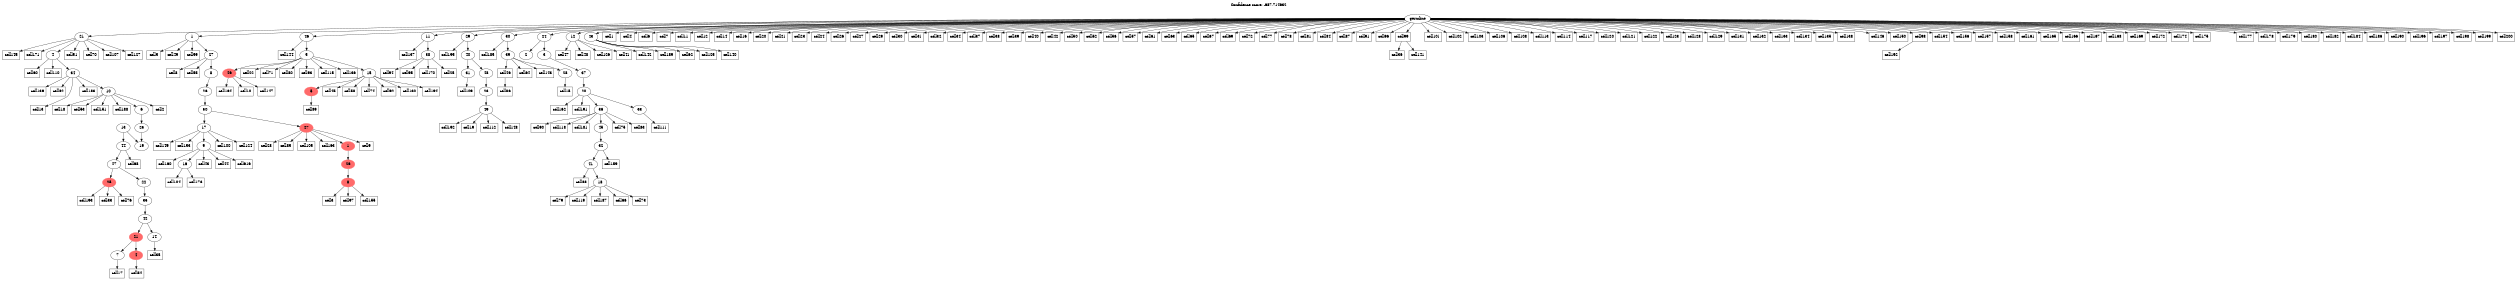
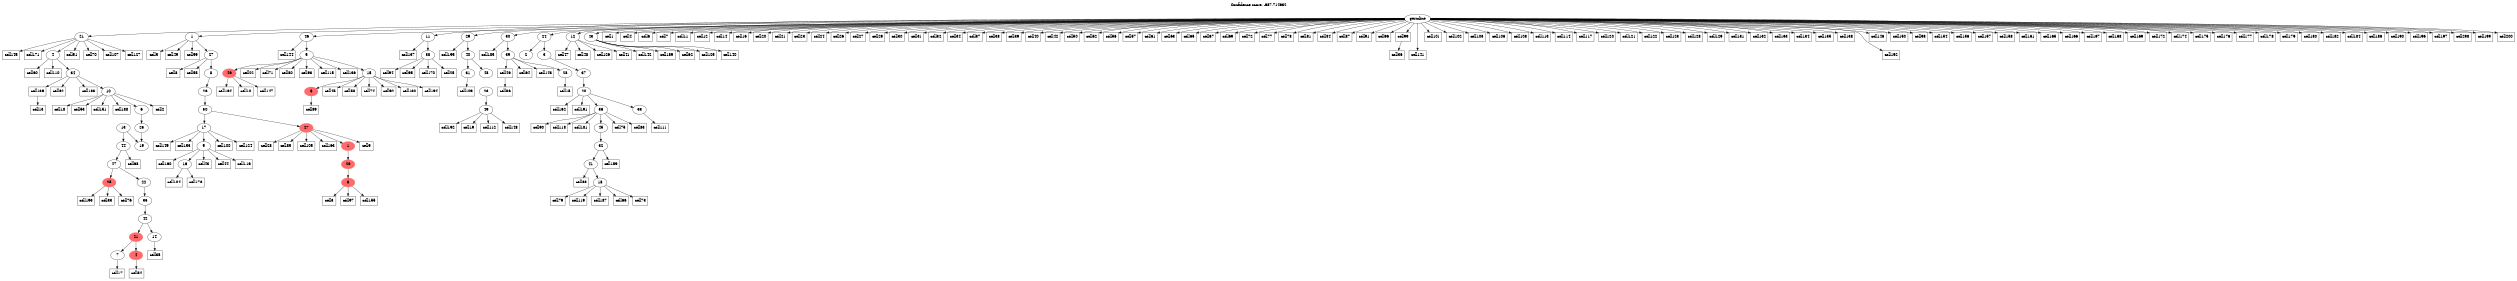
node "cell176": added
node "cell198": label "cell198" -> "cell298"
edge "cell99" -> "cell141": now "germline" -> "cell141"
edge "cell98" -> "cell152": now "germline" -> "cell152"
edge "48" -> "23": removed
edge "34" -> "cell13": now "cell139" -> "cell13"
node "cell616": label "cell616" -> "cell116"
